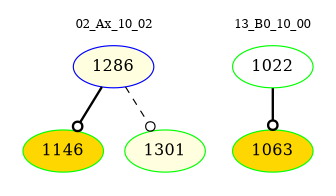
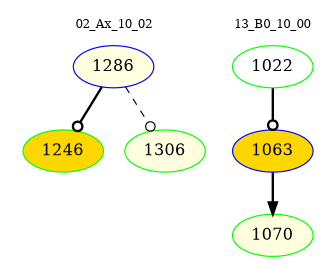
node "1146": label "1146" -> "1246"
node "1301": label "1301" -> "1306"
node "1063": color green -> blue
node "1070": added
